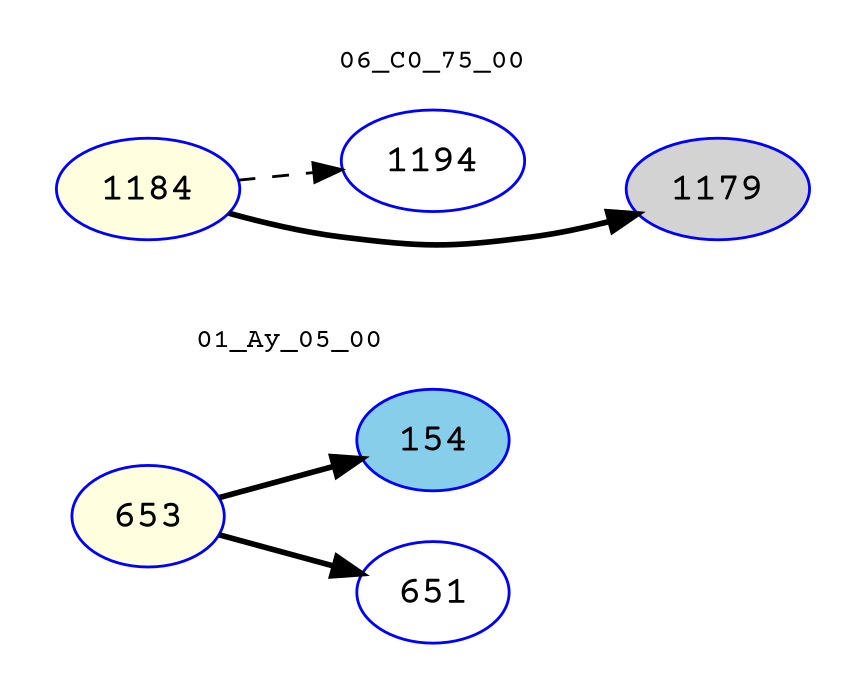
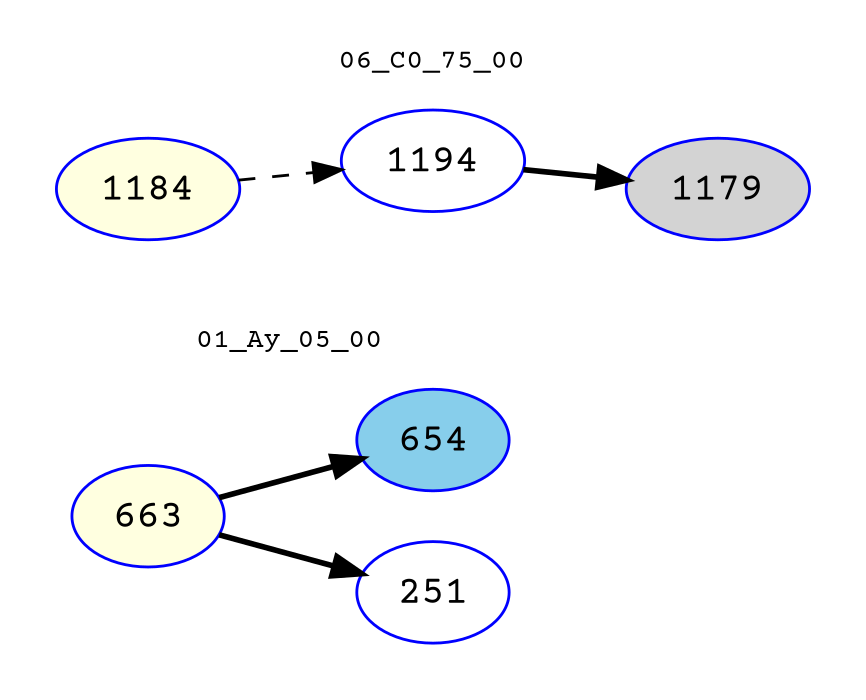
edge "1184" -> "1179": now "1194" -> "1179"
node "154": label "154" -> "654"
node "653": label "653" -> "663"
node "651": label "651" -> "251"
